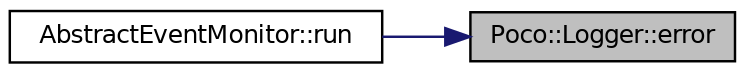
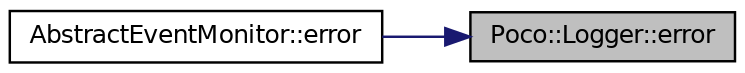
node "AbstractEventMonitor::run": label "AbstractEventMonitor::run" -> "AbstractEventMonitor::error"
